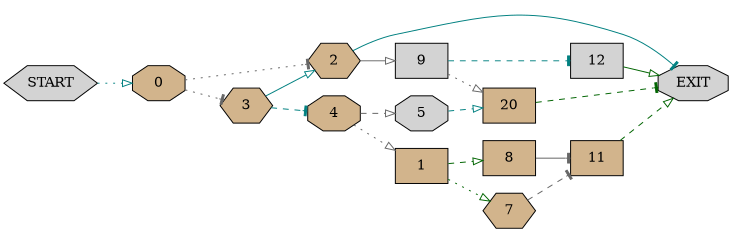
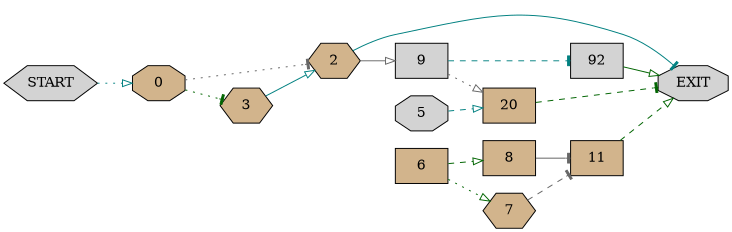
node "12": label "12" -> "92"
edge "0" -> "3": color gray40 -> darkgreen
node "4": removed
node "1": label "1" -> "6"
